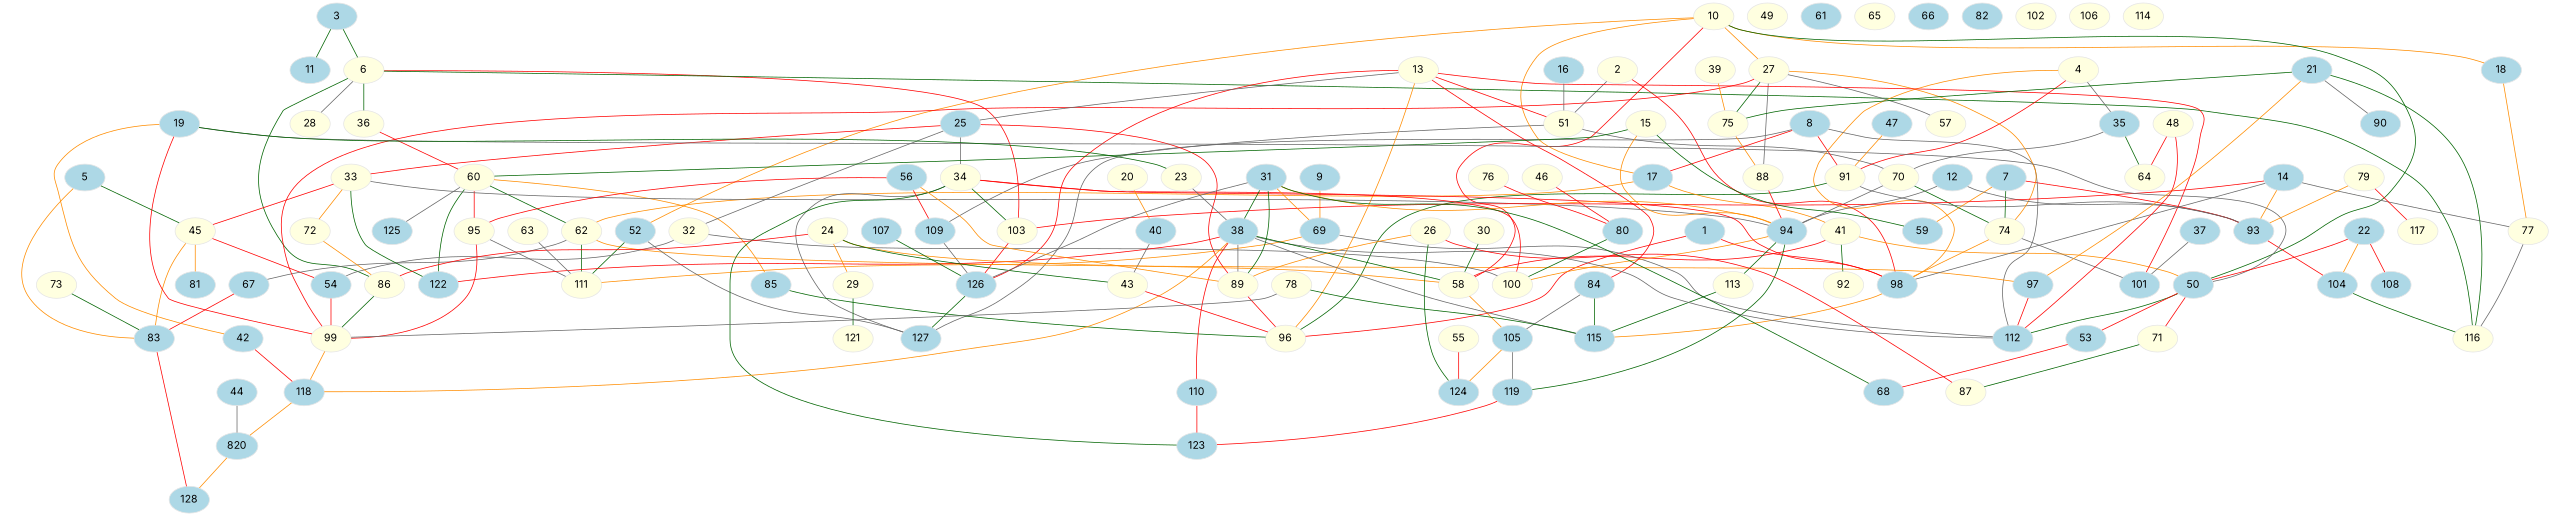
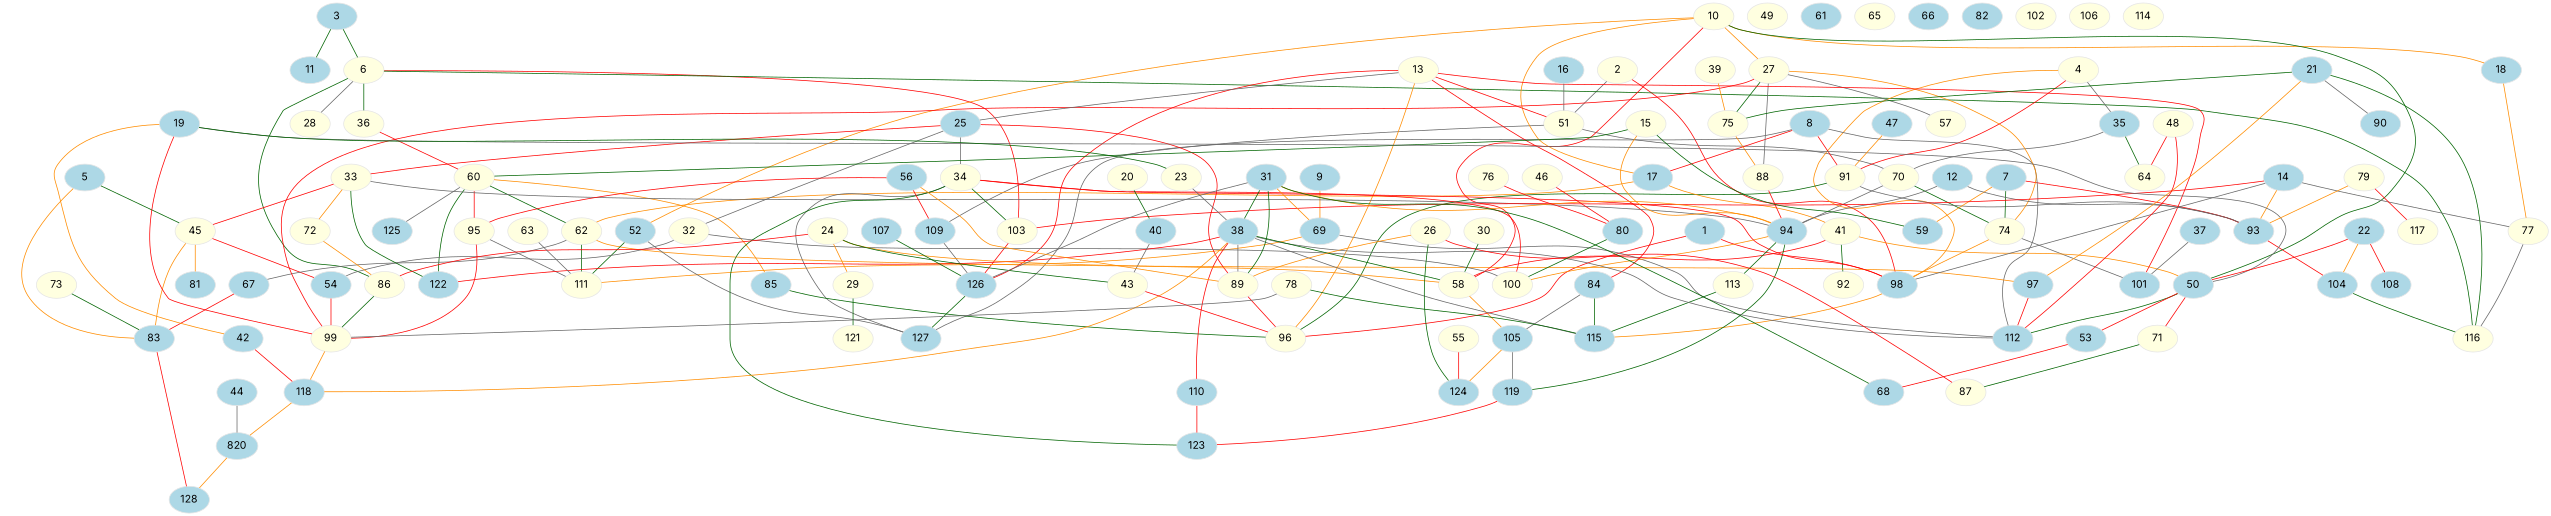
edge "20" -- "40": color darkorange -> darkgreen
